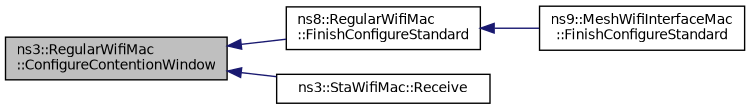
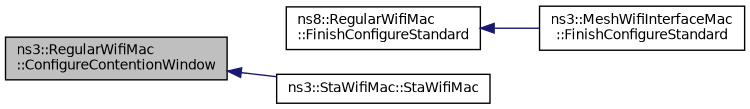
node "ns9::MeshWifiInterfaceMac ::FinishConfigureStandard": label "ns9::MeshWifiInterfaceMac ::FinishConfigureStandard" -> "ns3::MeshWifiInterfaceMac ::FinishConfigureStandard"
edge "ns8::RegularWifiMac ::FinishConfigureStandard" -> "ns3::RegularWifiMac ::ConfigureContentionWindow": removed
node "ns3::StaWifiMac::Receive": label "ns3::StaWifiMac::Receive" -> "ns3::StaWifiMac::StaWifiMac"
